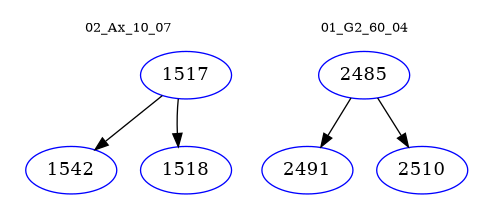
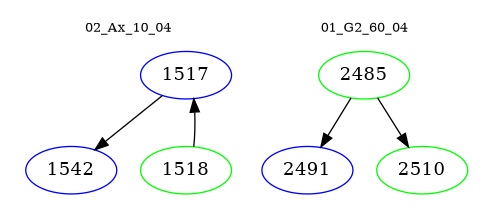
cluster "02_Ax_10_07": label "02_Ax_10_07" -> "02_Ax_10_04"
node "2485": color blue -> green
edge "1517" -> "1518": reversed
node "1518": color blue -> green
node "2510": color blue -> green
